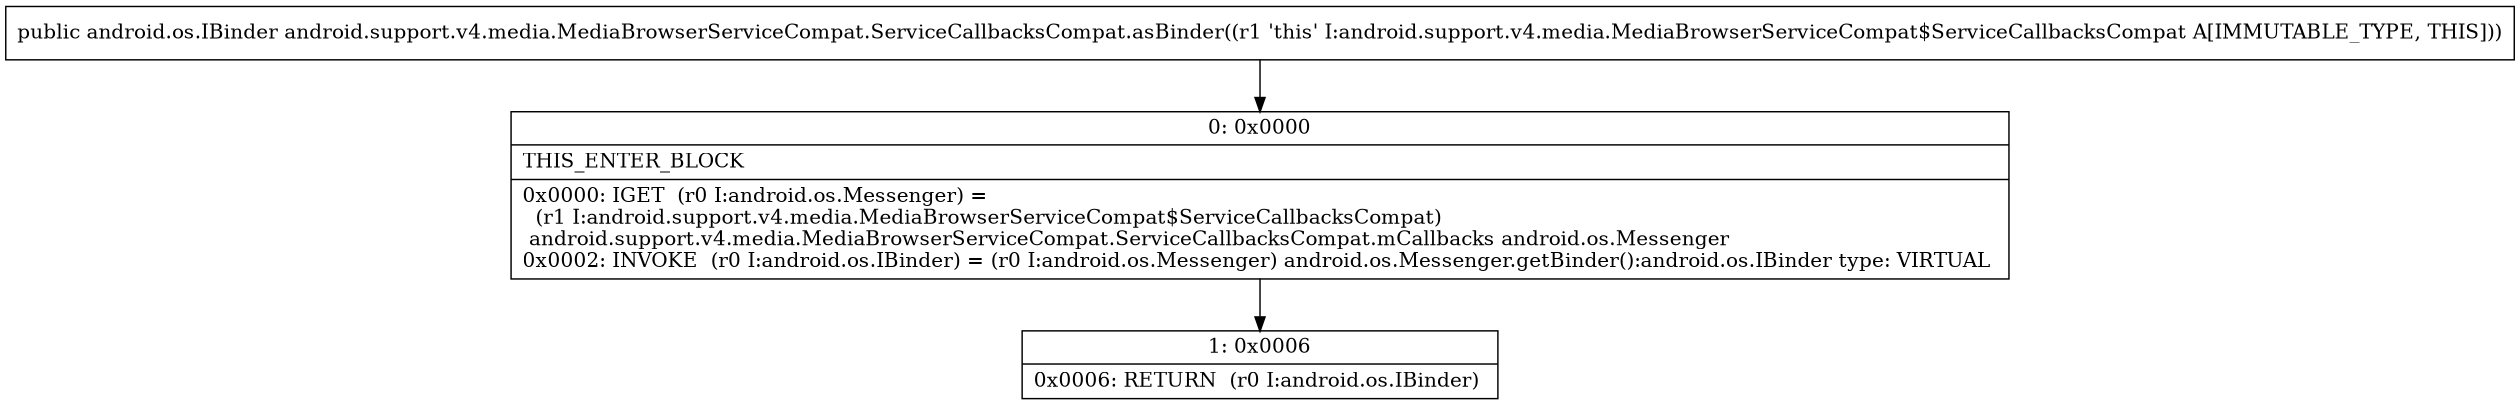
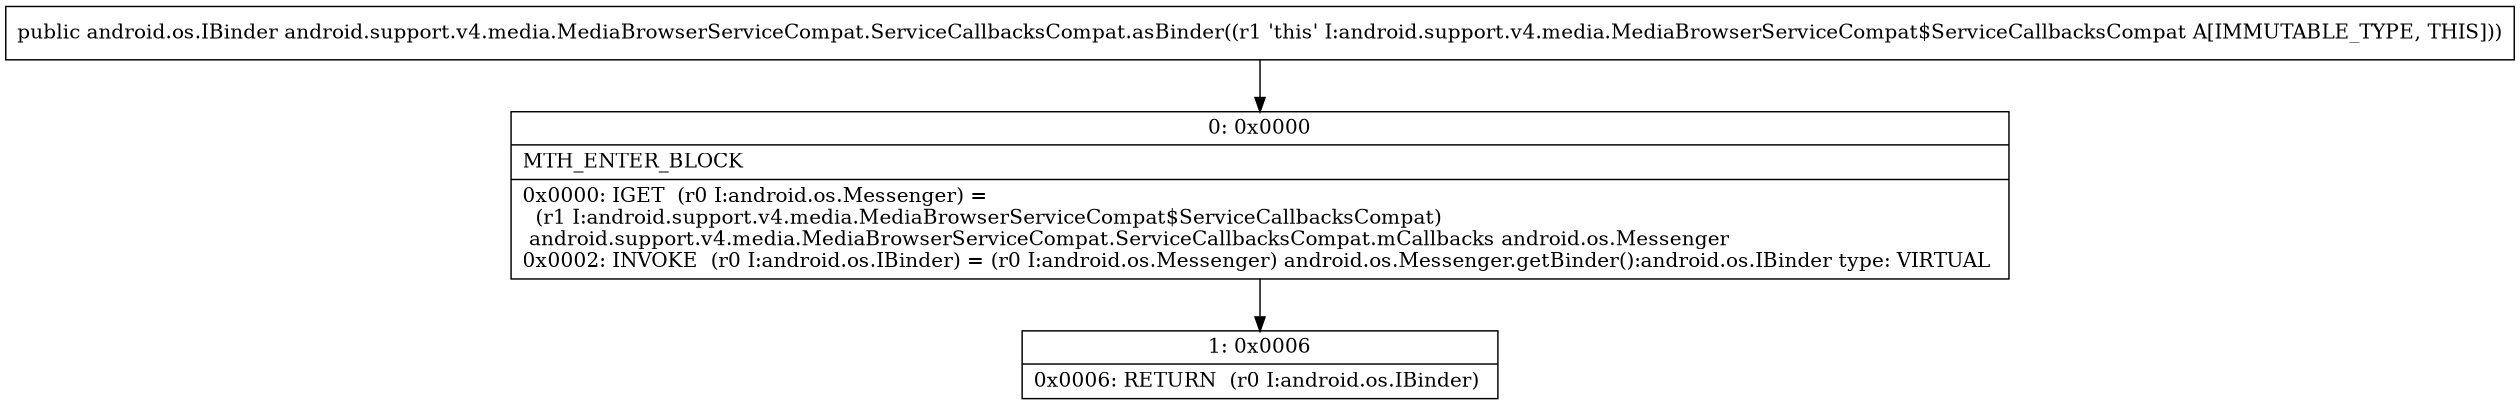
node "0: 0x0000": text "THIS_ENTER_BLOCK" -> "MTH_ENTER_BLOCK"
